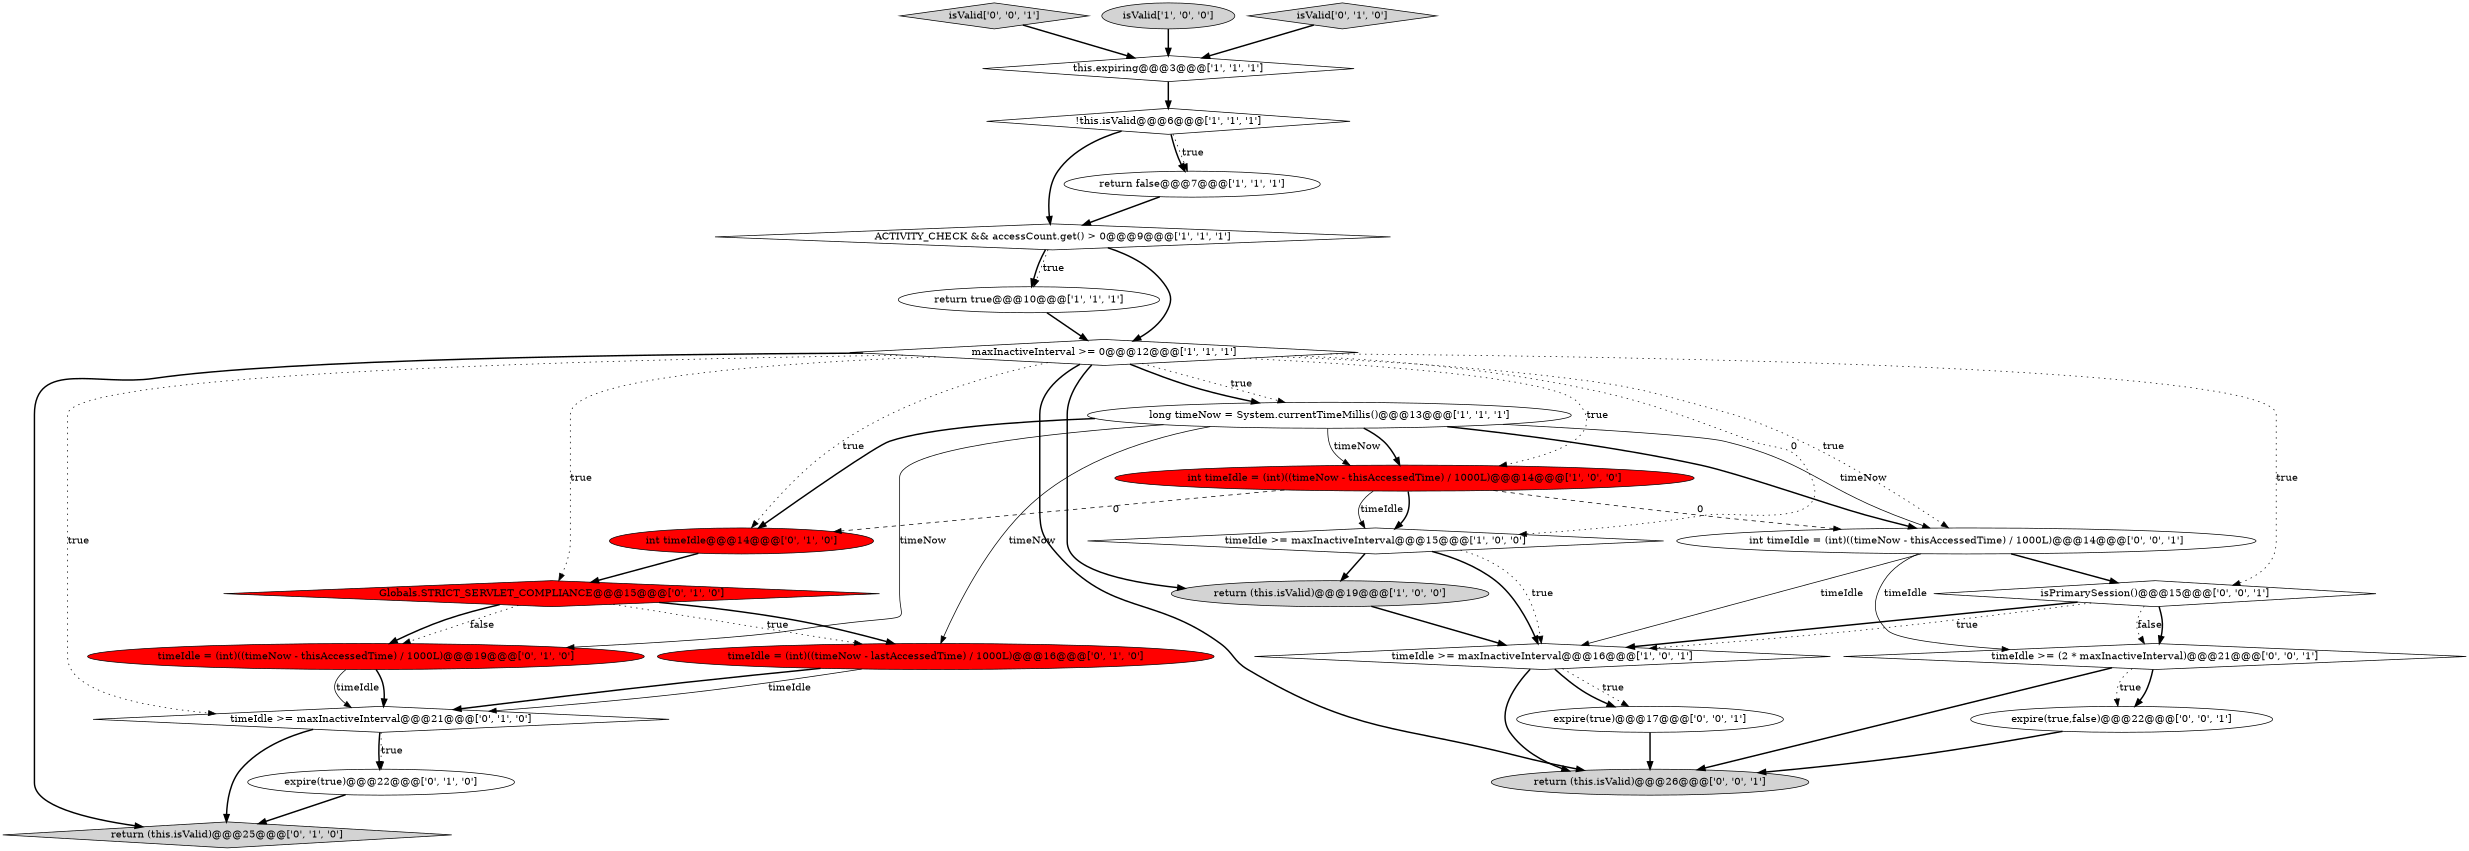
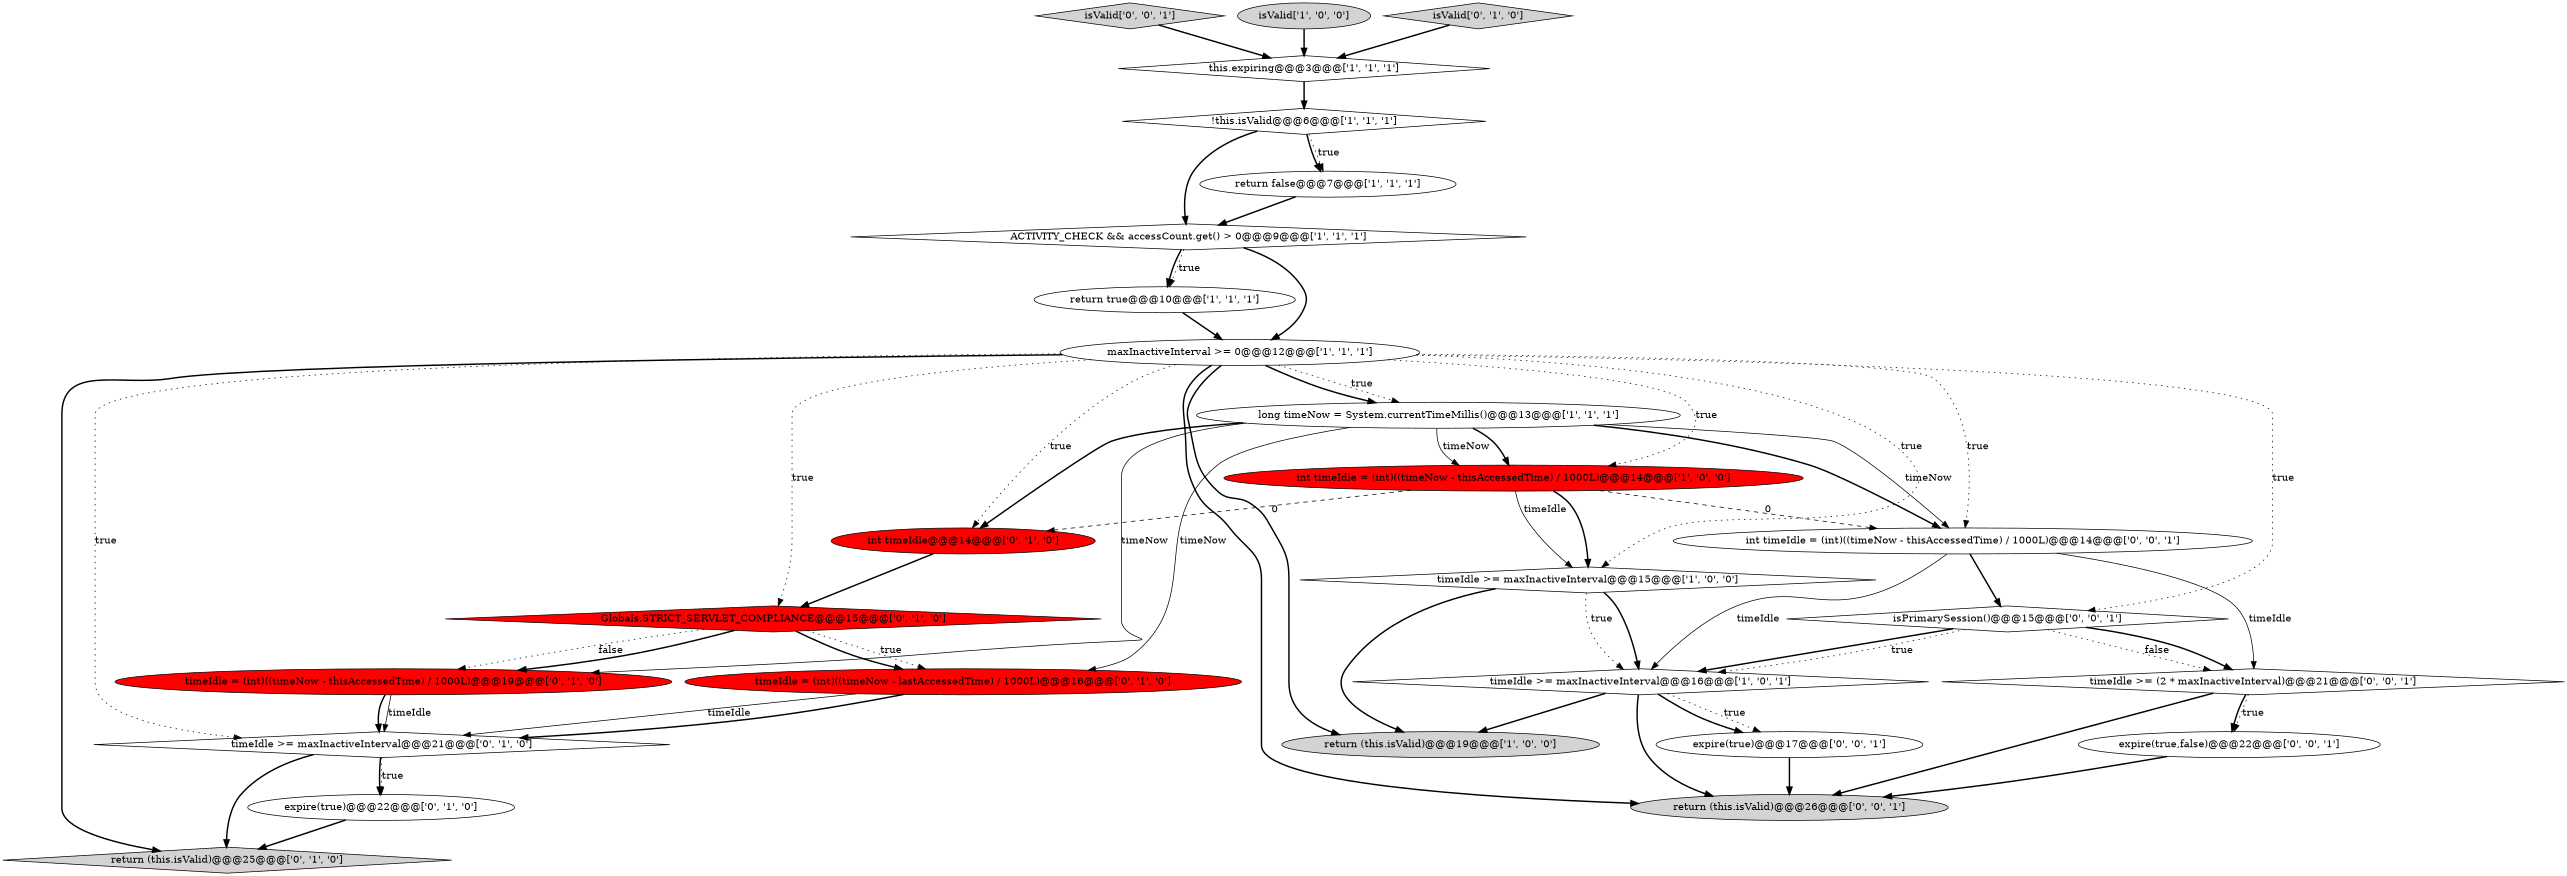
node "maxInactiveInterval >= 0@@@12@@@['1', '1', '1']": shape diamond -> ellipse
edge "maxInactiveInterval >= 0@@@12@@@['1', '1', '1']" -> "timeIdle >= maxInactiveInterval@@@15@@@['1', '0', '0']": label "0" -> "true"
edge "return (this.isValid)@@@19@@@['1', '0', '0']" -> "timeIdle >= maxInactiveInterval@@@16@@@['1', '0', '1']": reversed
